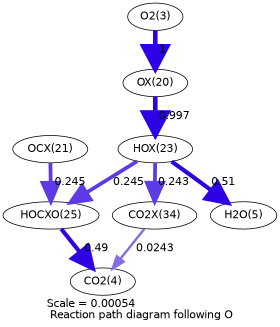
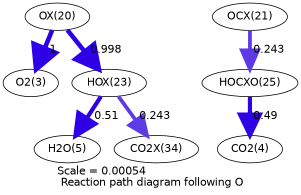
edge "O2(3)" -> "OX(20)": reversed
edge "OX(20)" -> "HOX(23)": label " 0.997" -> " 0.998"
edge "HOX(23)" -> "HOCXO(25)": removed, label "0.245"
edge "OCX(21)" -> "HOCXO(25)": label " 0.245" -> " 0.243"
edge "CO2X(34)" -> "CO2(4)": removed, label "0.0243"
